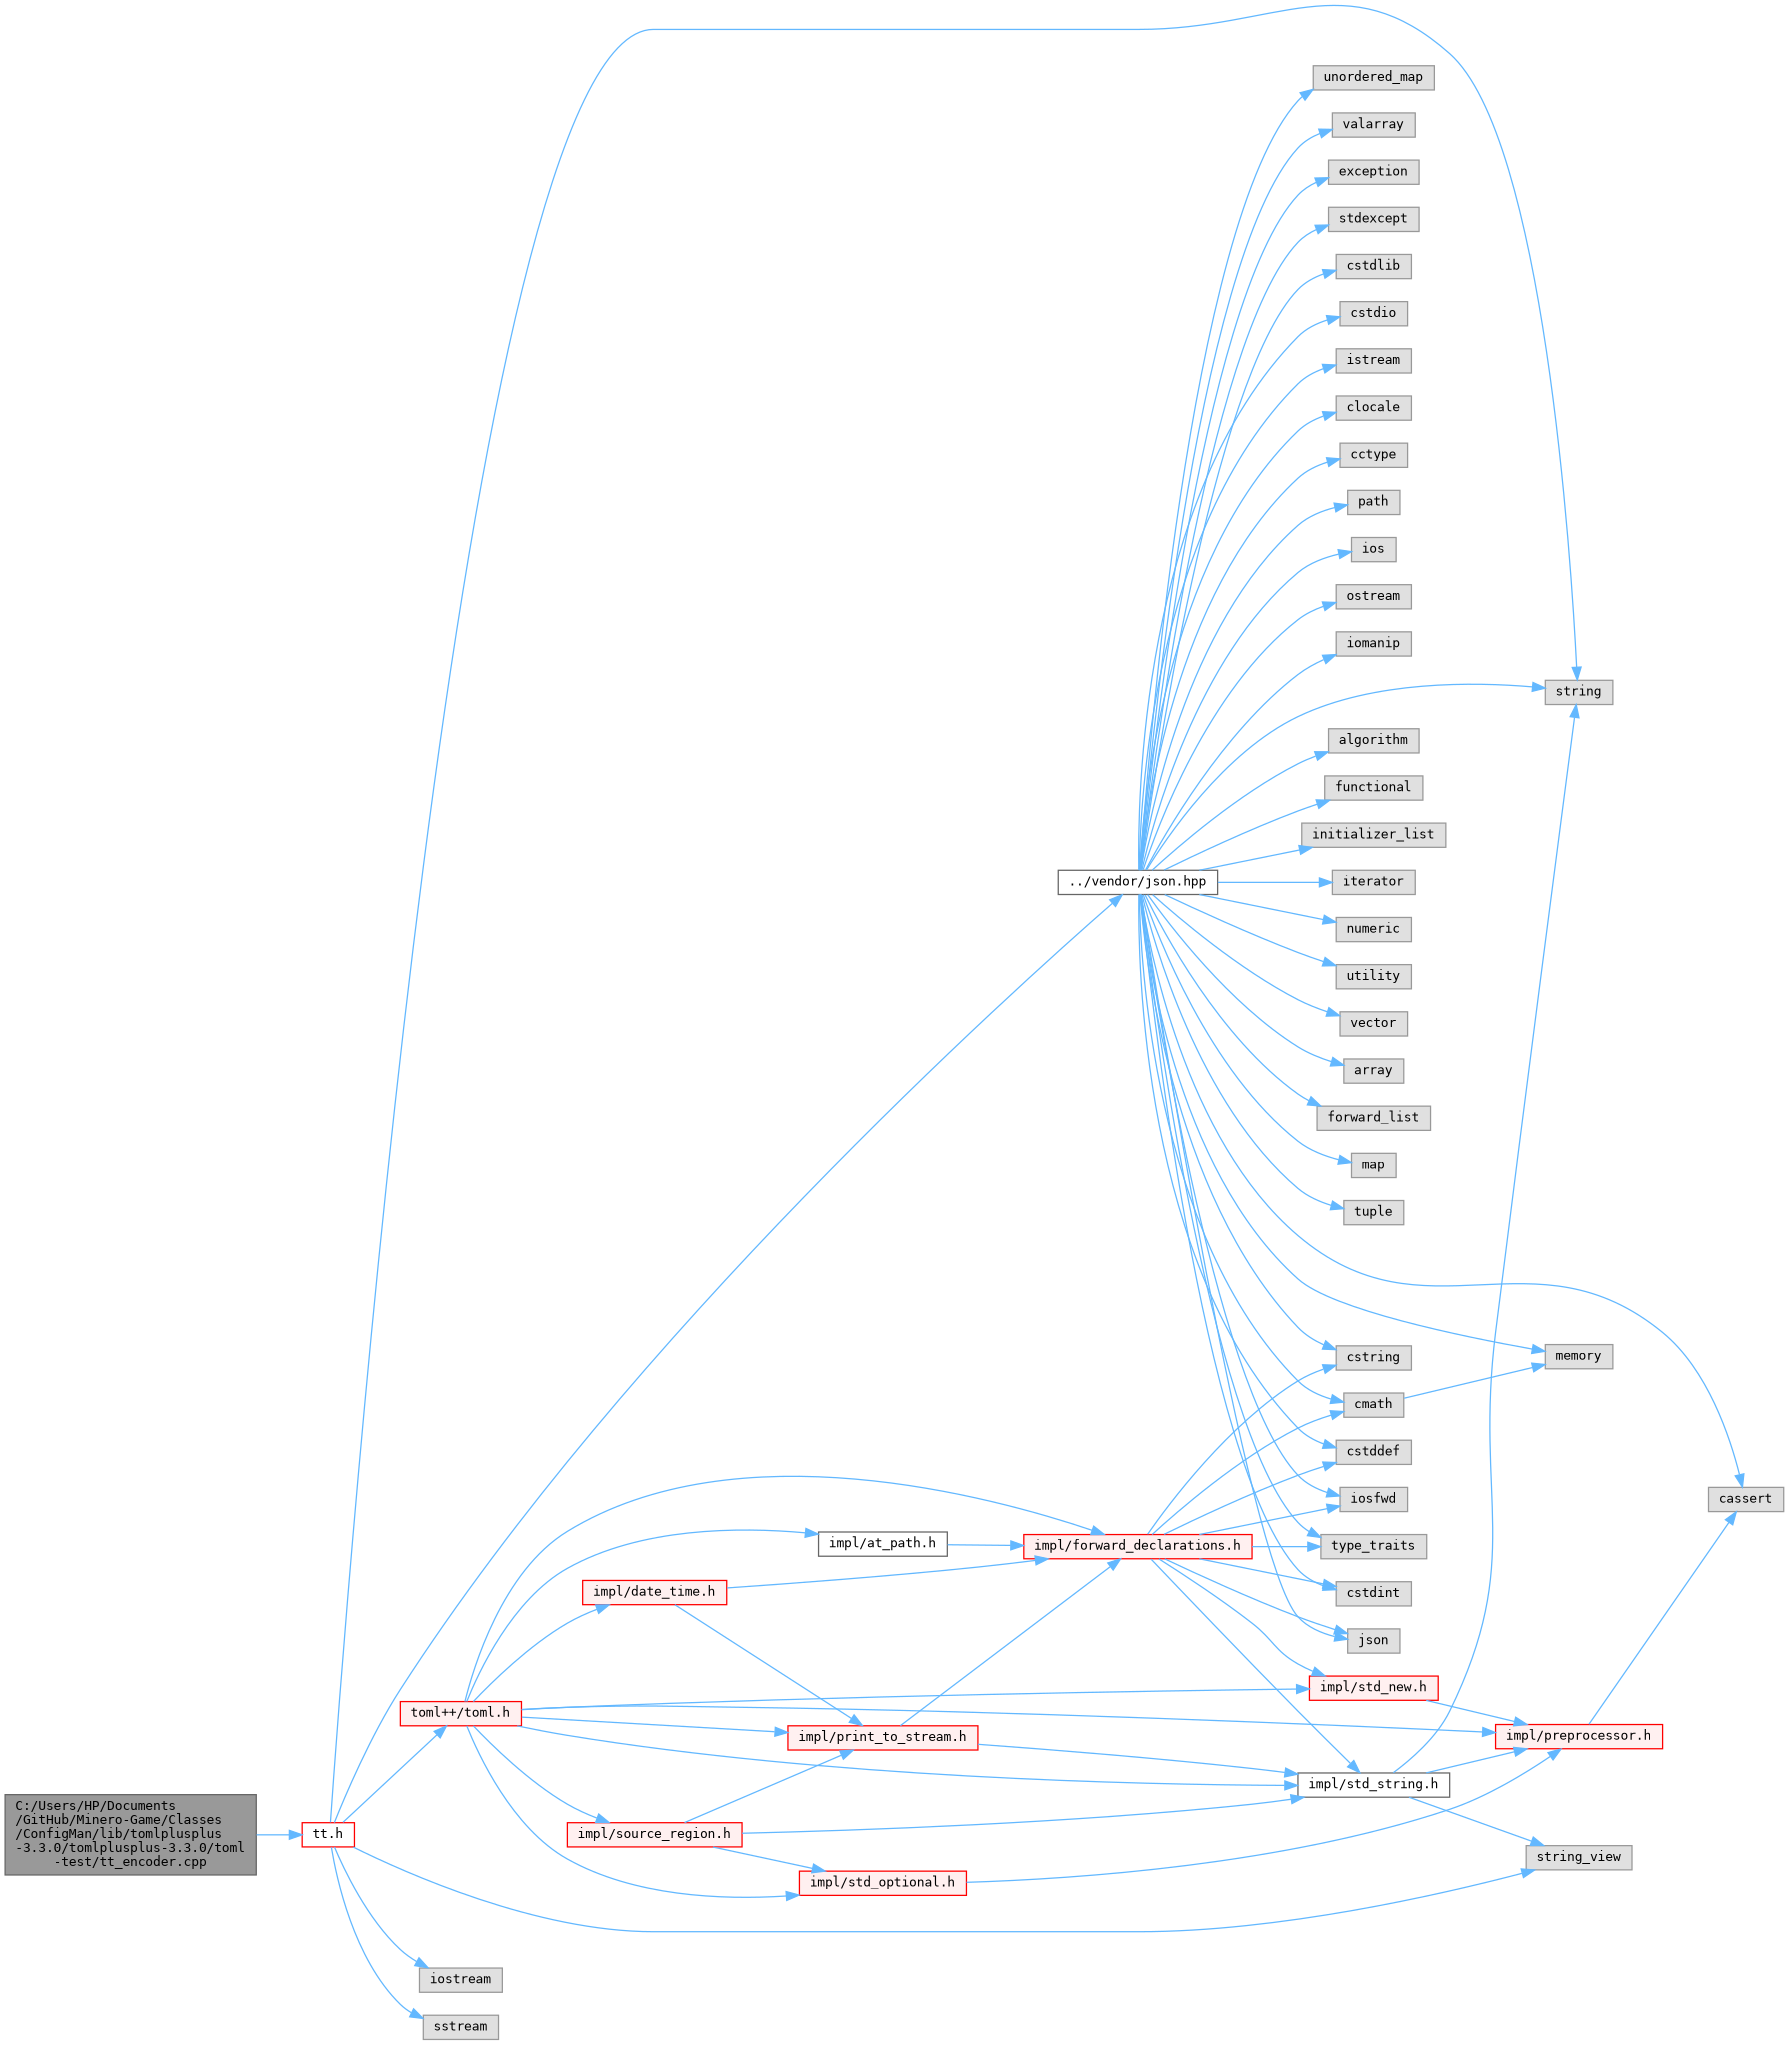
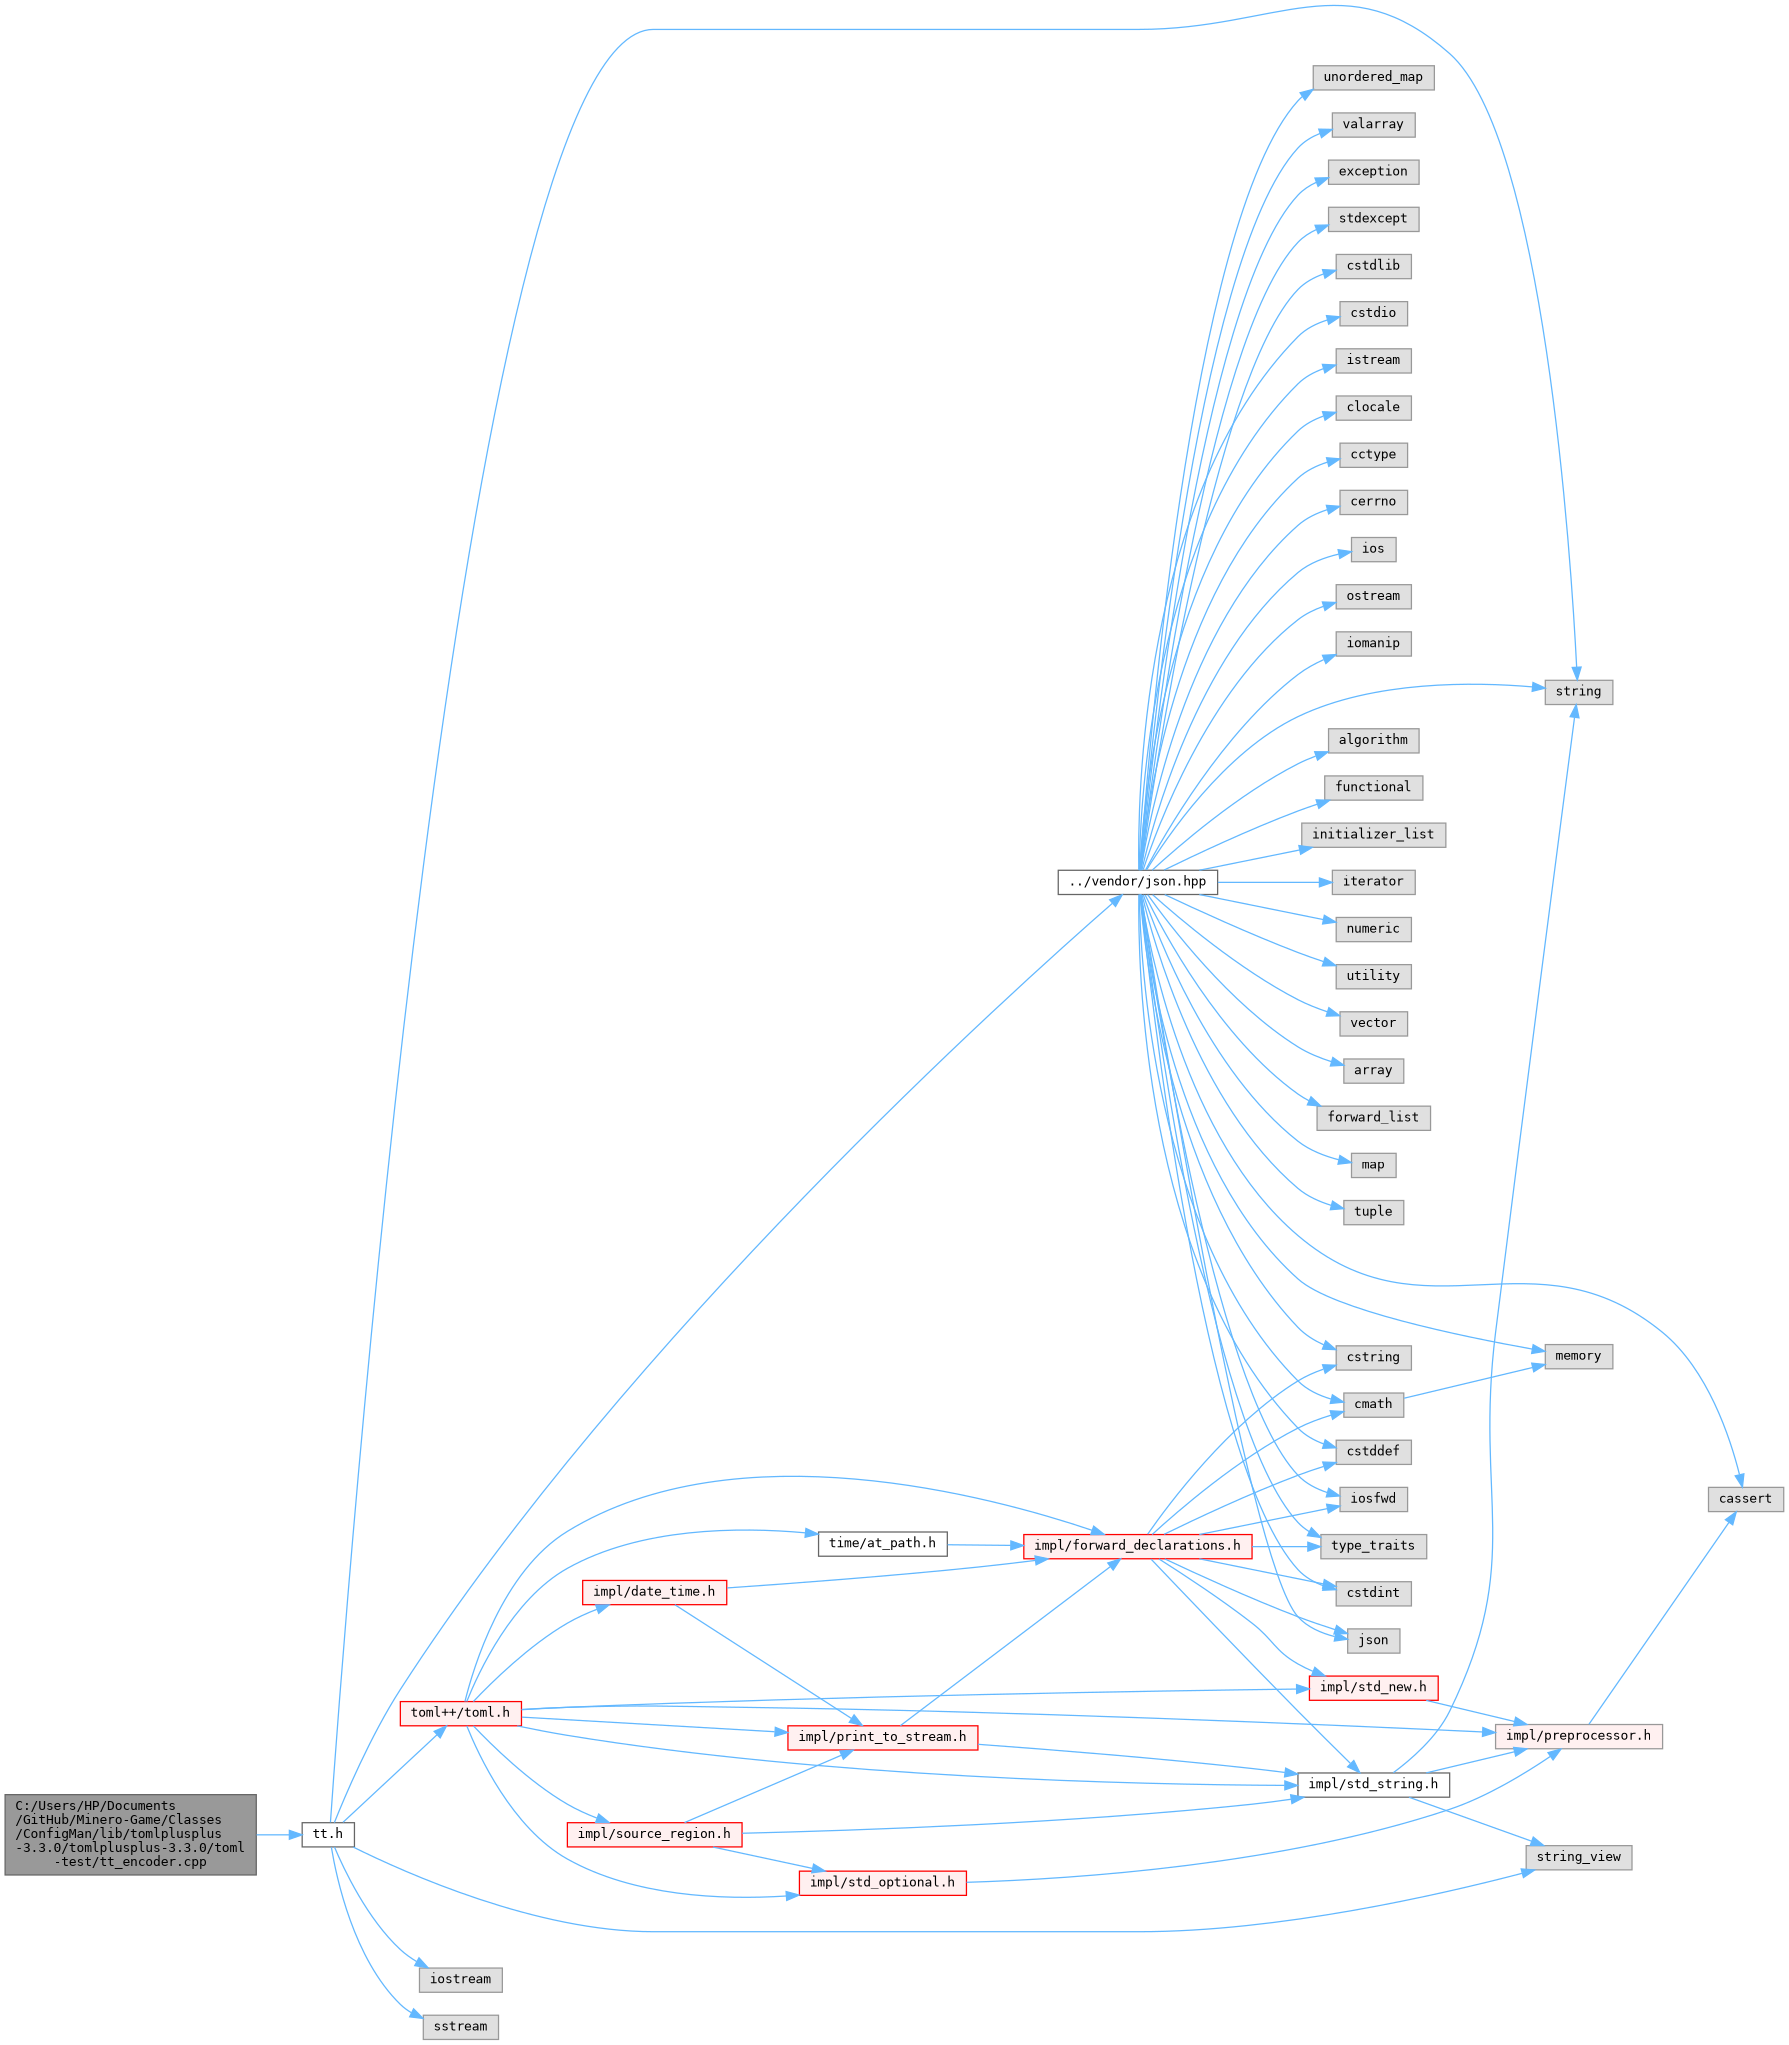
node "path": label "path" -> "cerrno"
node "impl/at_path.h": label "impl/at_path.h" -> "time/at_path.h"
node "impl/preprocessor.h": color red -> grey60
node "tt.h": color red -> grey40
